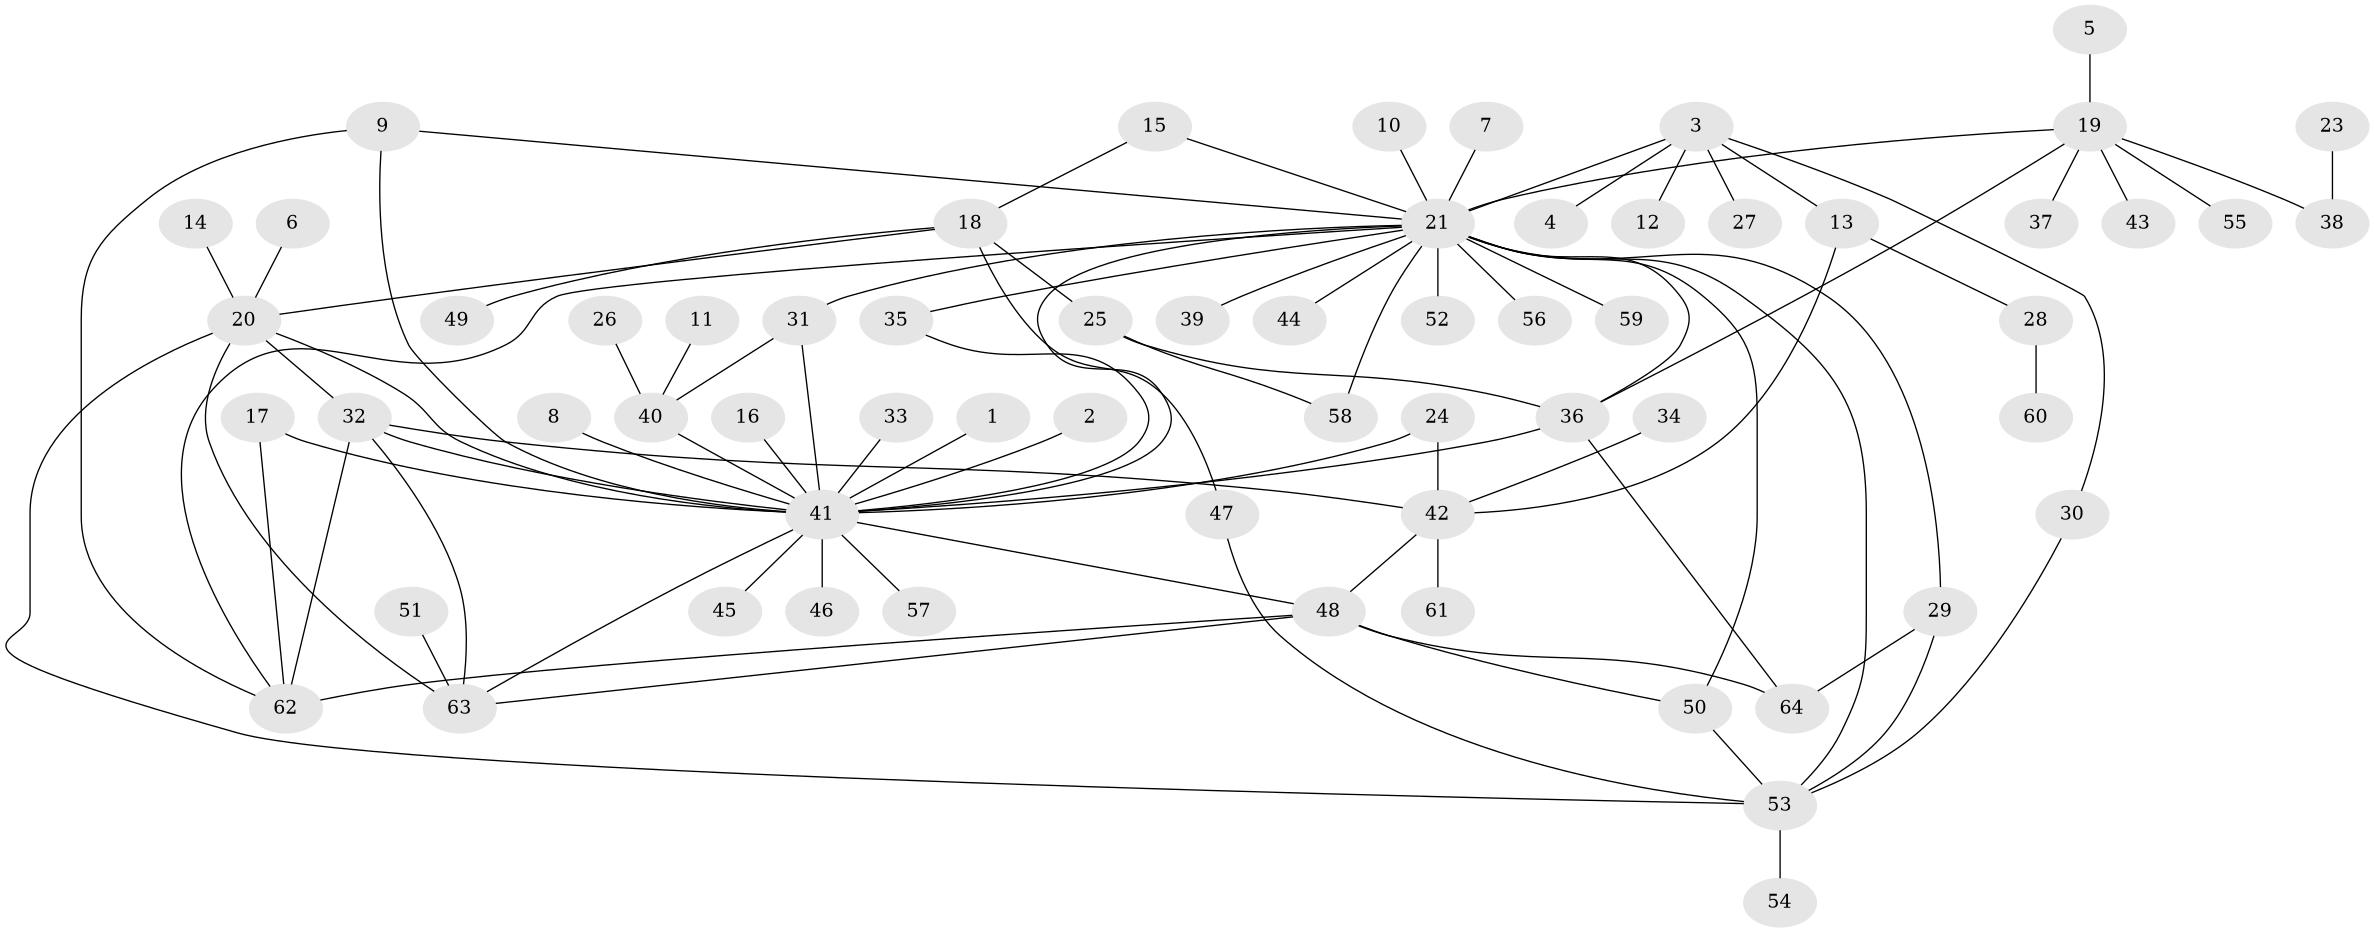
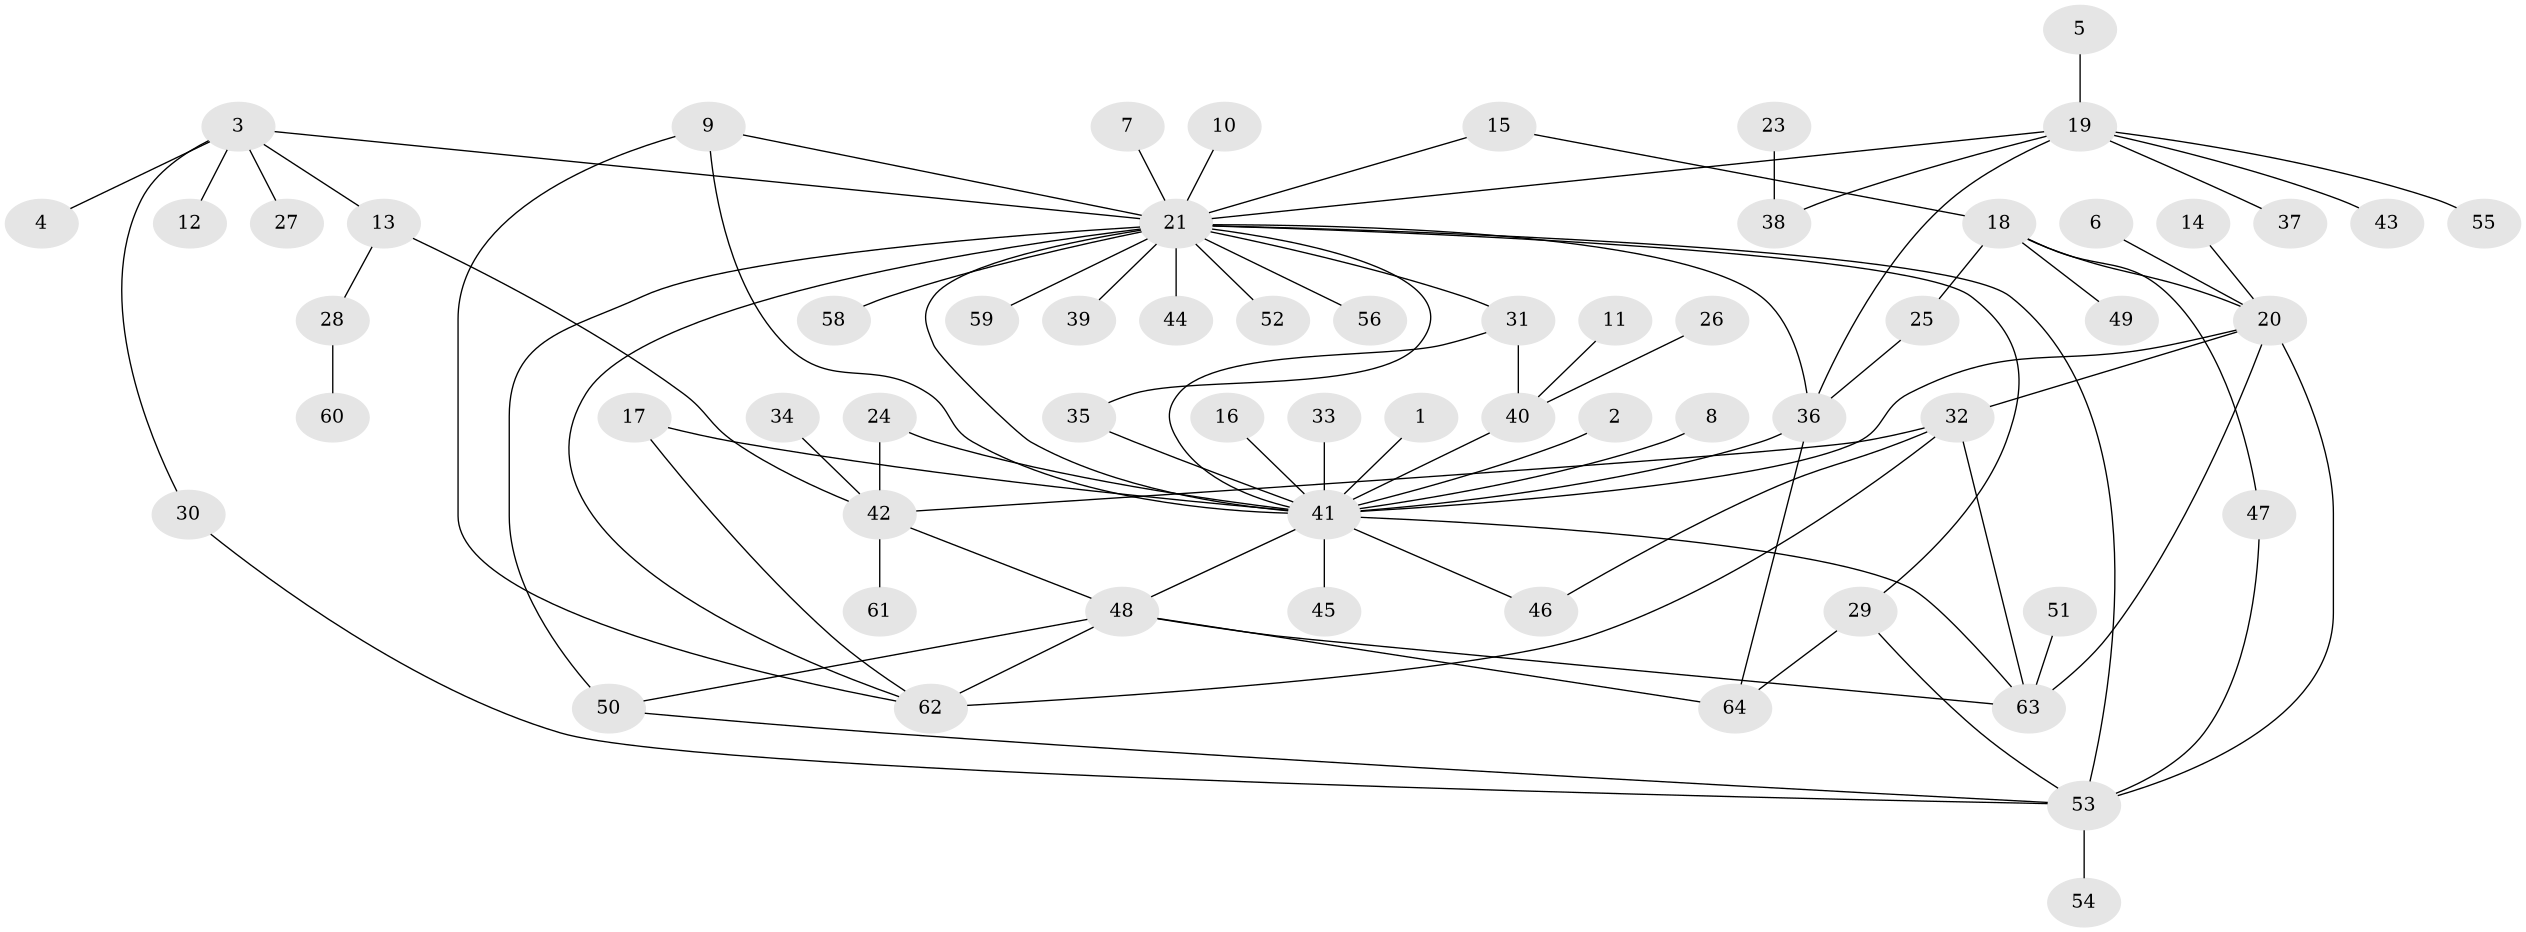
edge "25" -- "58": removed
edge "32" -- "41": now "32" -- "46"
node "57": removed
